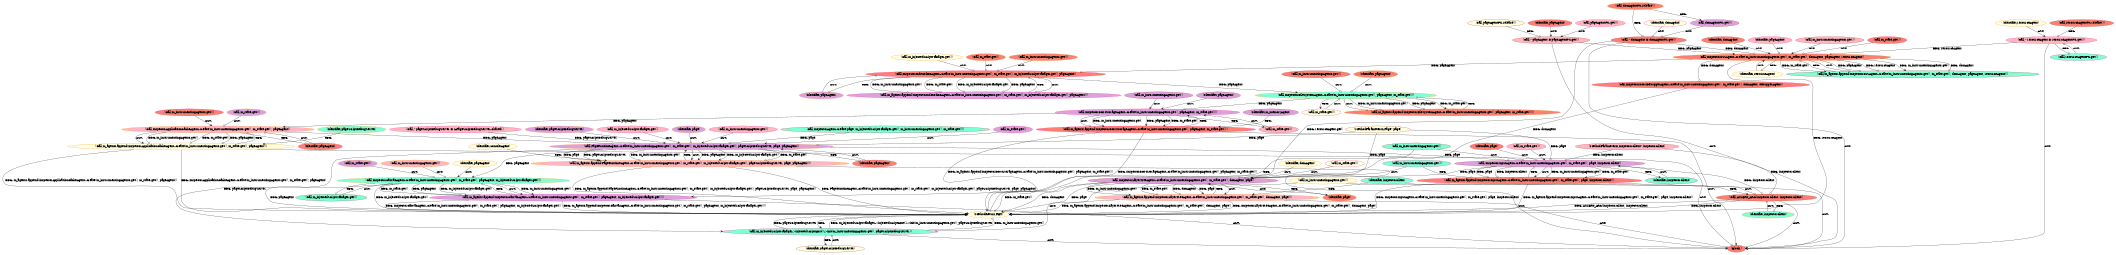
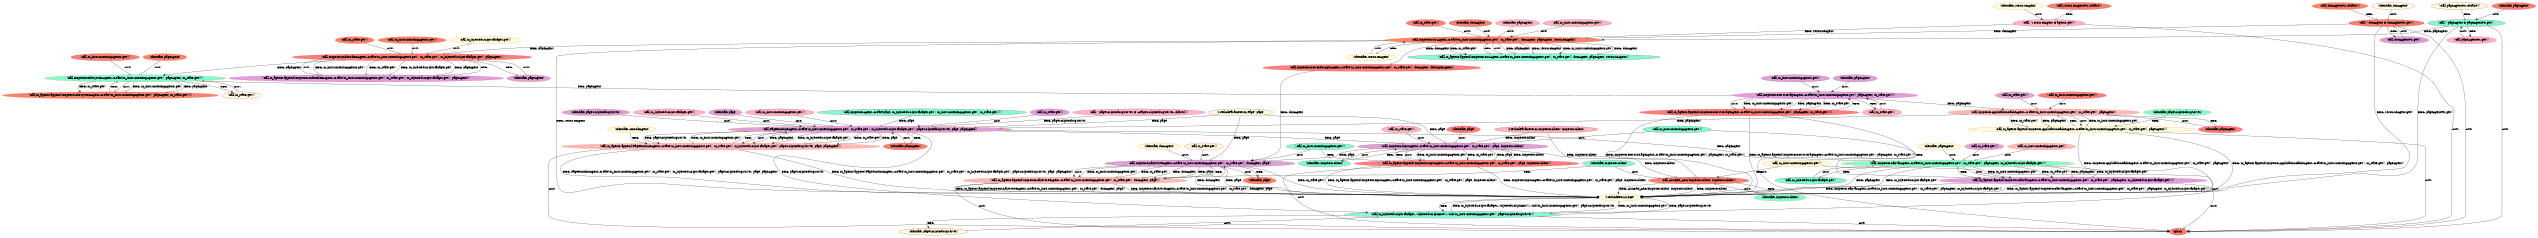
edge "(Call,domAgentPtr.release())" -> "(Call,domAgentPtr.get())": now "(Call,* domAgent = domAgentPtr.get())" -> "(Call,domAgentPtr.get())"
edge "(Call,* pageAgent = pageAgentPtr.get())" -> "(Call,pageAgentPtr.get())": added, label "CFG:"
node "(Call,* pageAgent = pageAgentPtr.get())": fillcolor lightpink -> aquamarine
node "(Call,* resourceAgent = resourceAgentPtr.get())": label "(Call,* resourceAgent = resourceAgentPtr.get())" -> "(Call,* resourceAgent = agents.get())"
node "(Call,resourceAgentPtr.get())": removed
node "(Identifier,m_memoryAgent)": removed
edge "(Call,* pageAgent = pageAgentPtr.get())" -> "(MethodReturn,RET)": added, label "DDG: pageAgentPtr.get()"
edge "(Call,ASSERT_ARG(inspectorClient, inspectorClient))" -> "(Block,)": removed, label "AST:"
